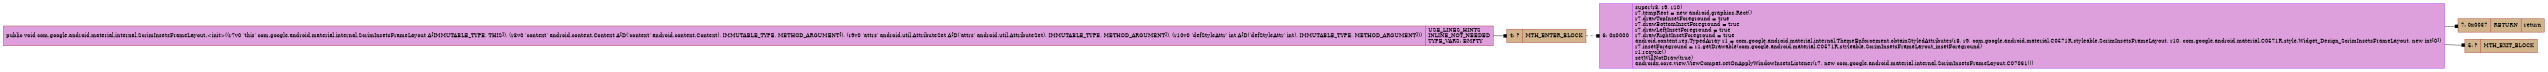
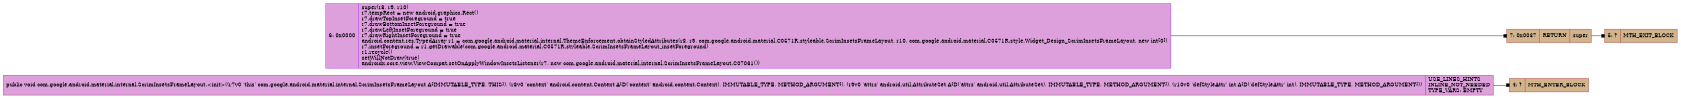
node "7: 0x0037": text "return" -> "super"
edge "4: ?" -> "6: 0x0000": removed
edge "6: 0x0000" -> "5: ?": now "7: 0x0037" -> "5: ?"
